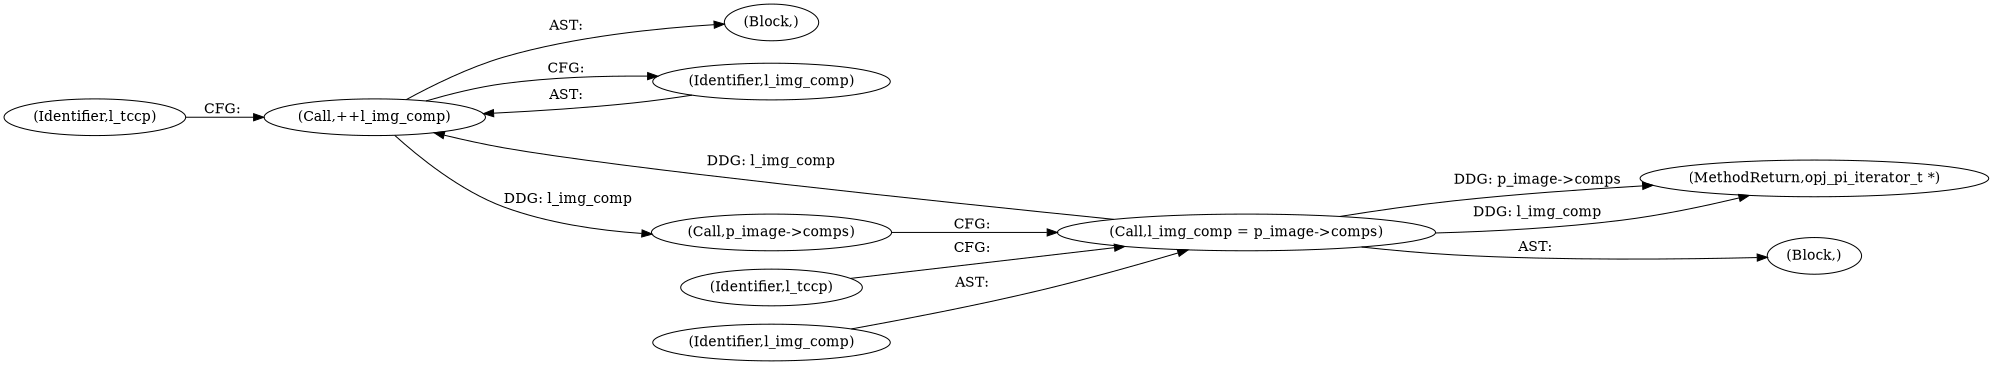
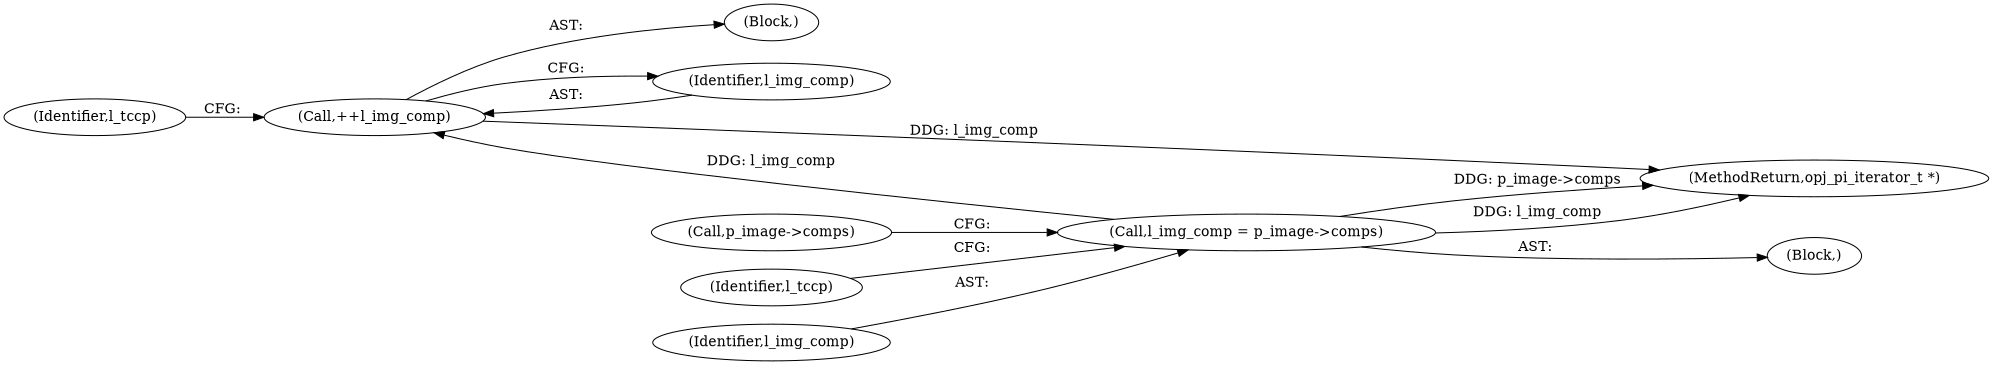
edge "(Call,++l_img_comp)" -> "(Call,p_image->comps)": now "(Call,++l_img_comp)" -> "(MethodReturn,opj_pi_iterator_t *)"
